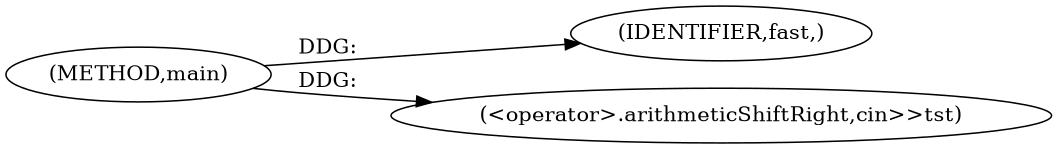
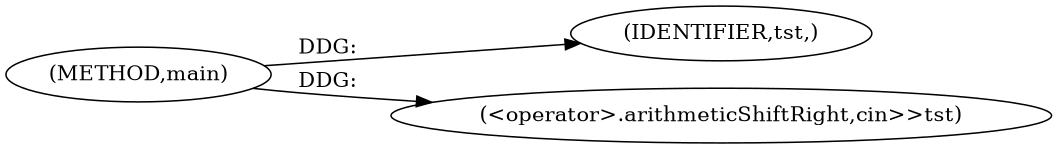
node "(IDENTIFIER,fast,)": label "(IDENTIFIER,fast,)" -> "(IDENTIFIER,tst,)"
